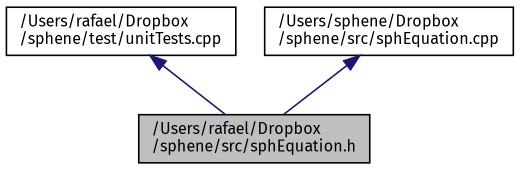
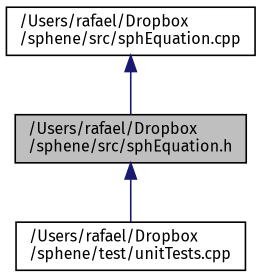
node "/Users/sphene/Dropbox /sphene/src/sphEquation.cpp": label "/Users/sphene/Dropbox /sphene/src/sphEquation.cpp" -> "/Users/rafael/Dropbox /sphene/src/sphEquation.cpp"
edge "/Users/rafael/Dropbox /sphene/src/sphEquation.h" -> "/Users/rafael/Dropbox /sphene/test/unitTests.cpp": reversed
